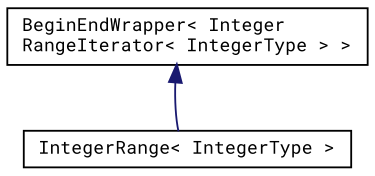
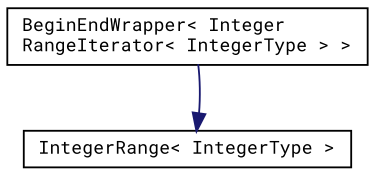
edge "IntegerRange< IntegerType >" -> "BeginEndWrapper< Integer RangeIterator< IntegerType > >": reversed
